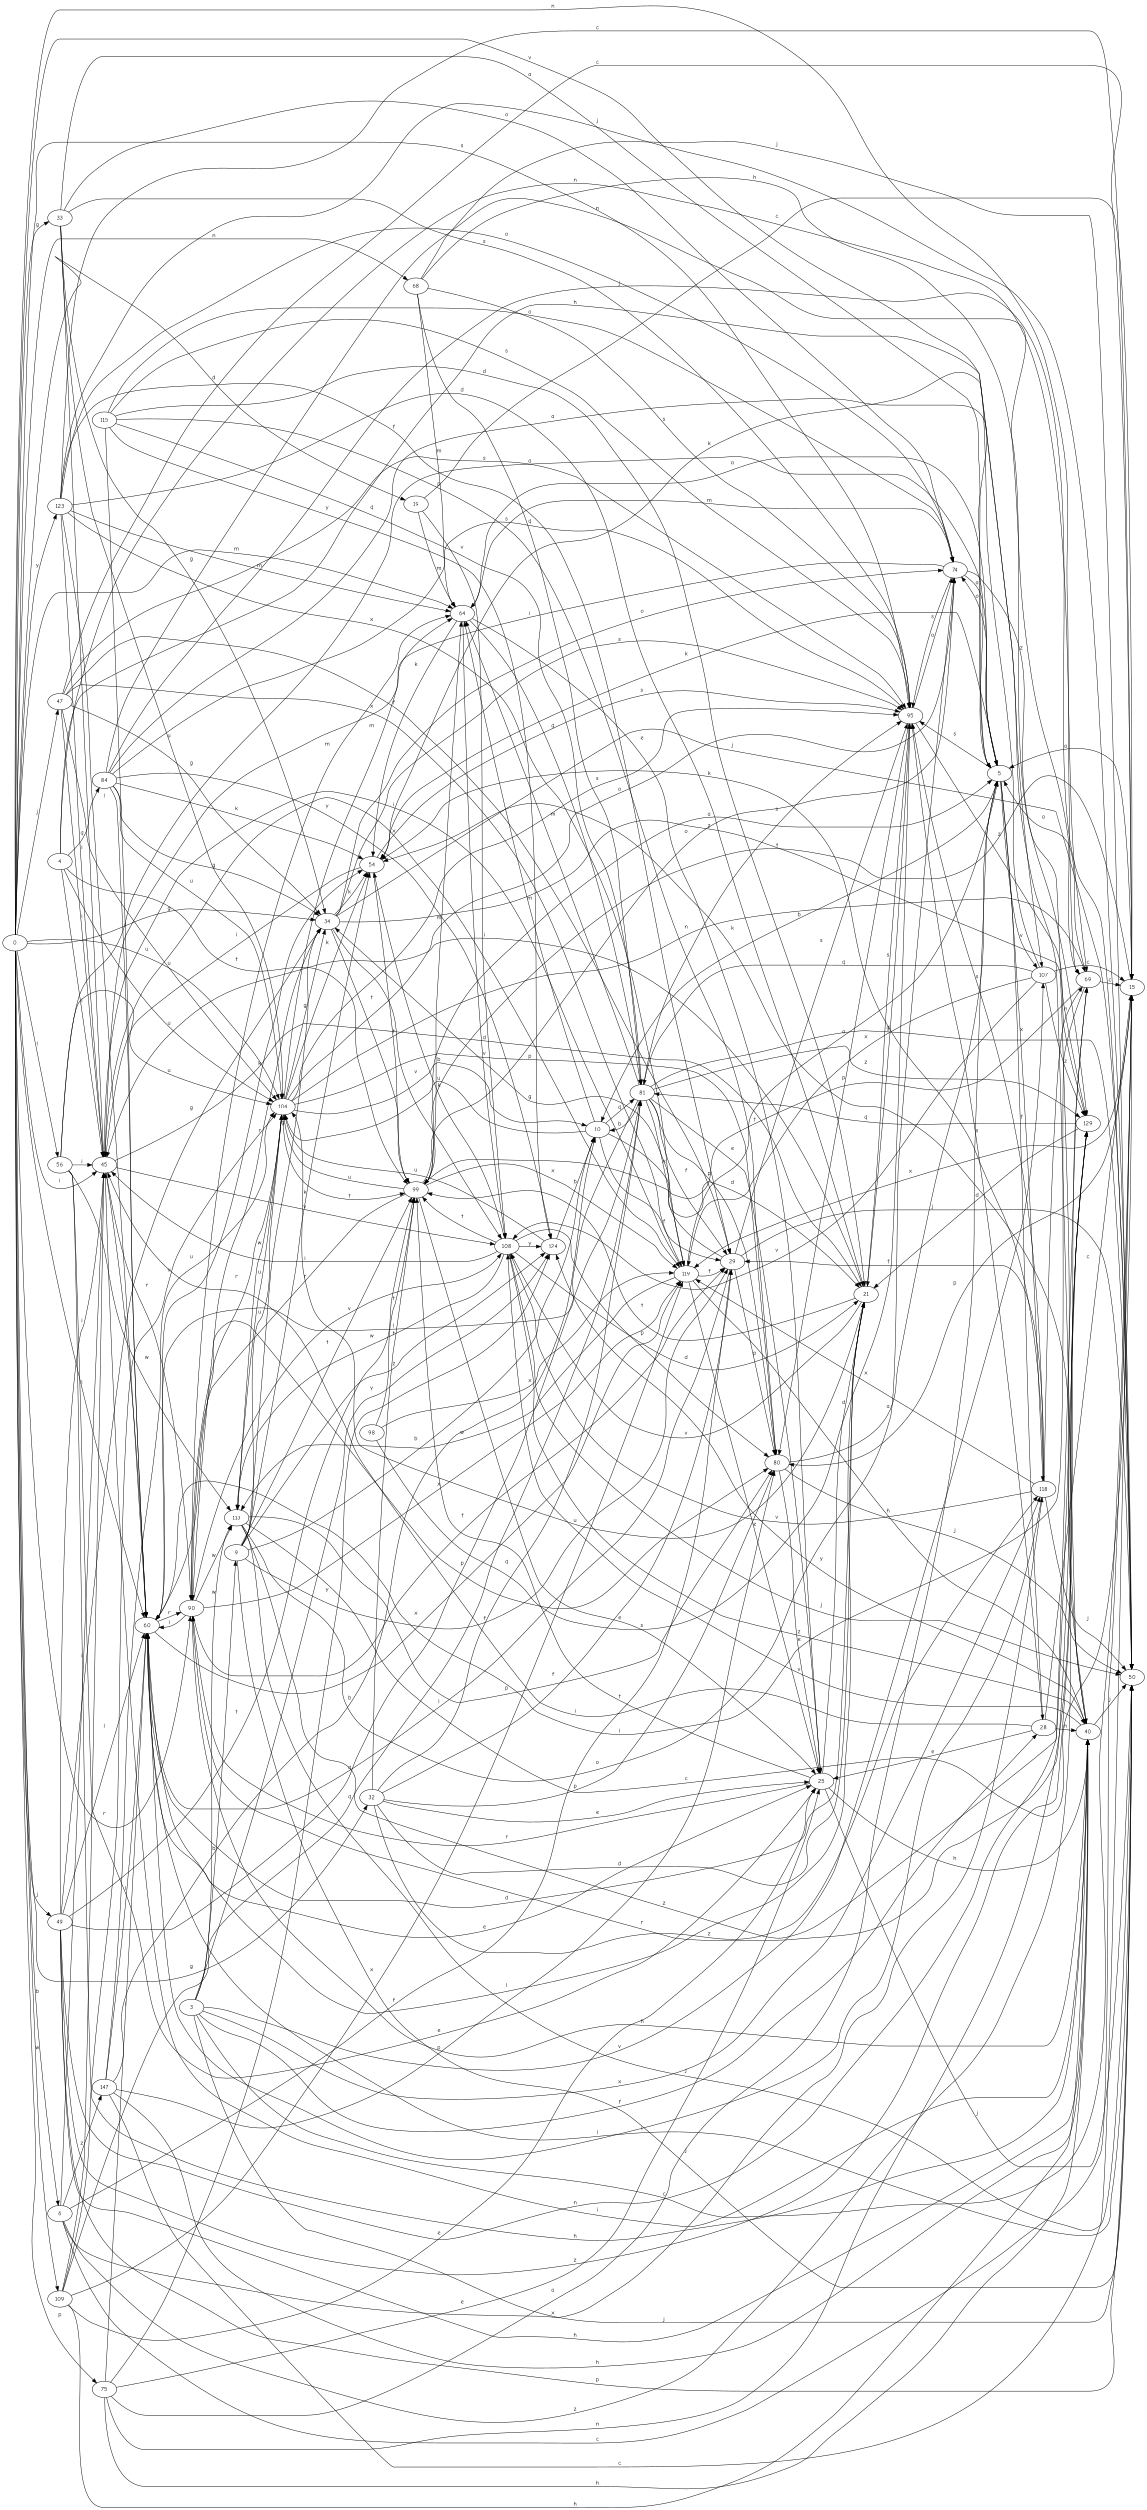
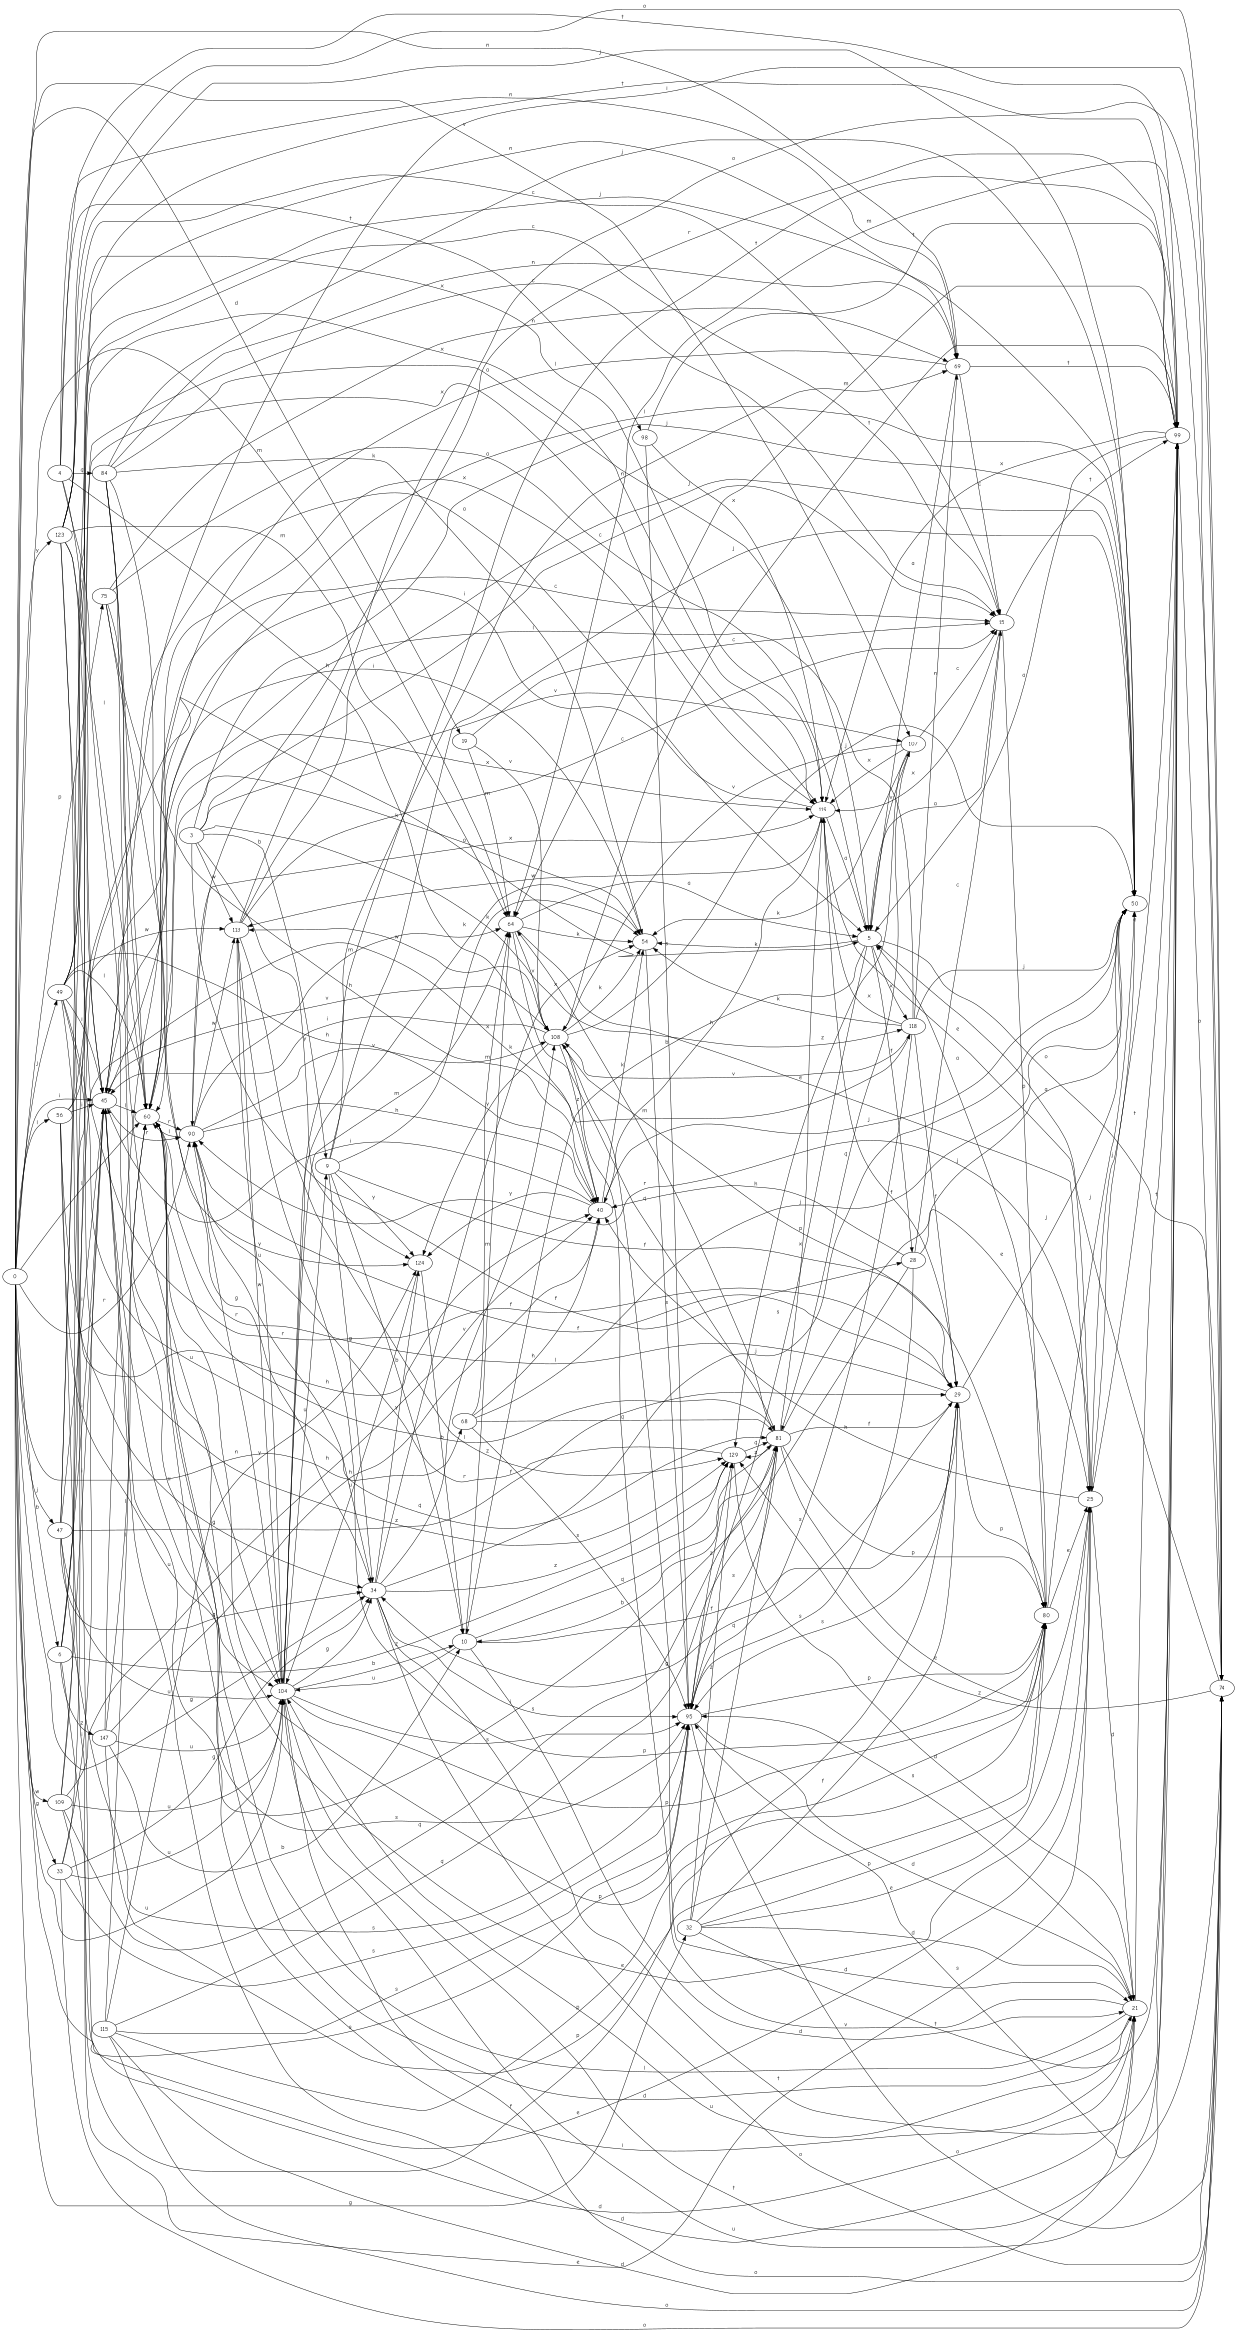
edge "4" -> "98": added, label "t"
edge "84" -> "124": now "34" -> "124"
edge "54" -> "99": removed, label "t"
edge "9" -> "104": reversed
edge "9" -> "124": label "z" -> "y"
edge "40" -> "108": removed, label "v"
edge "32" -> "118": now "32" -> "129"
edge "75" -> "25": removed, label "e"
edge "49" -> "50": label "p" -> "j"
